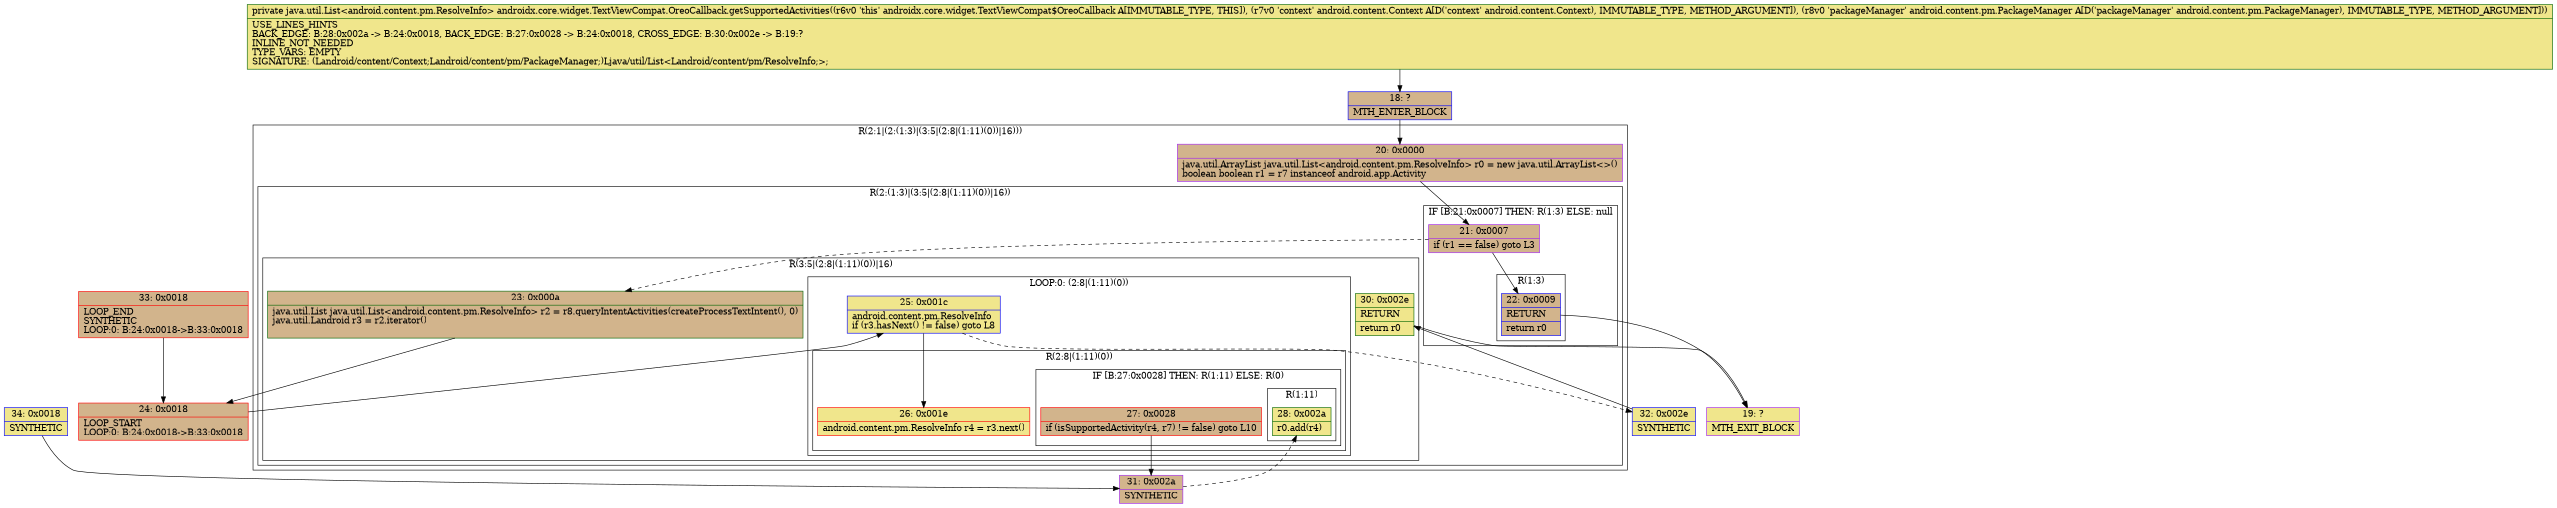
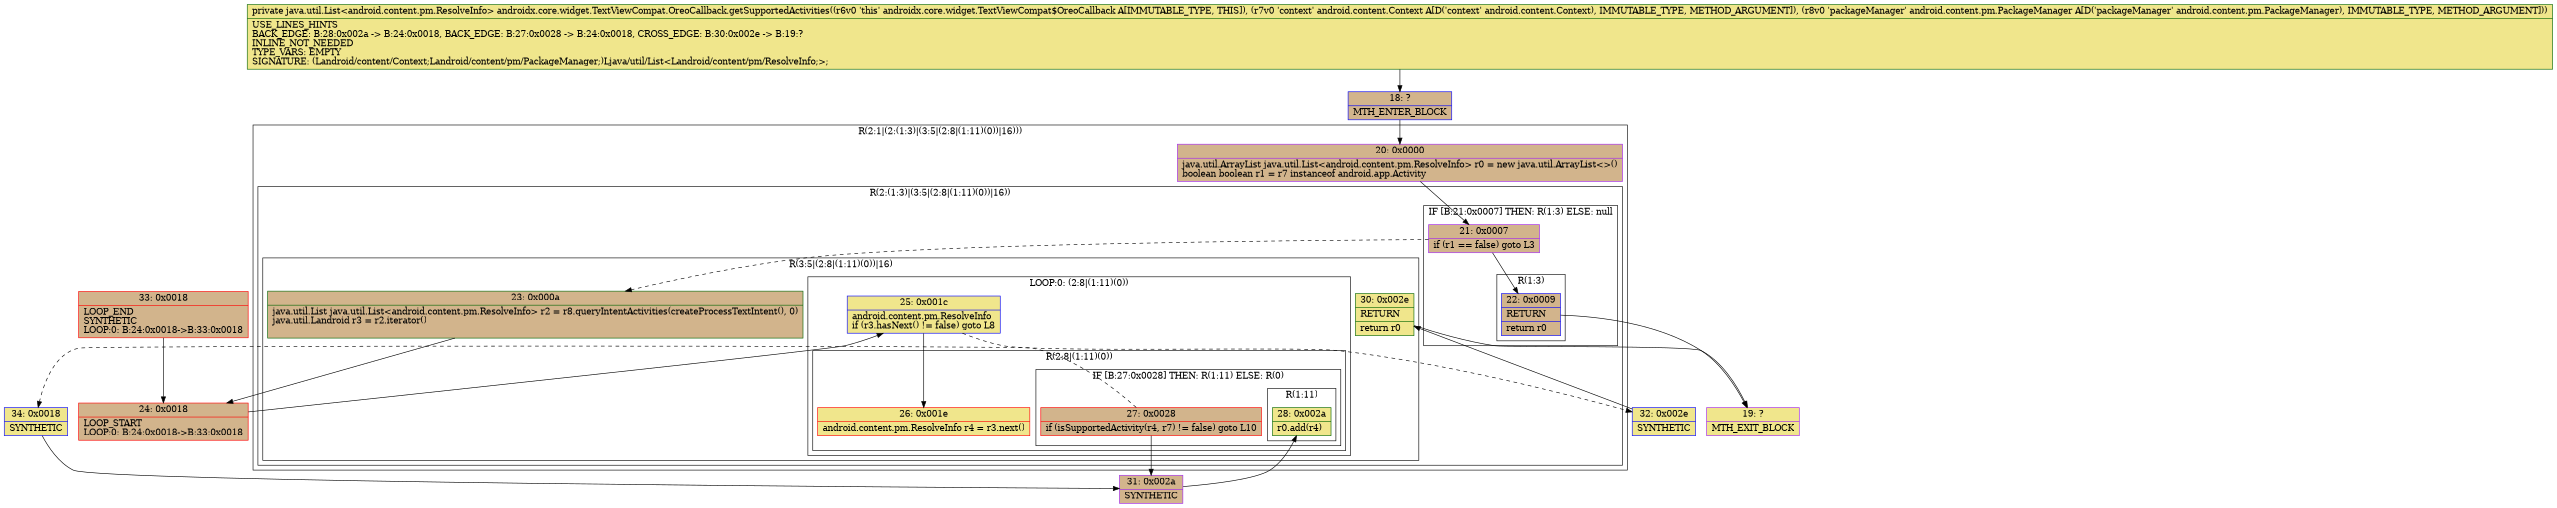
edge "27: 0x0028" -> "34: 0x0018": added
edge "31: 0x002a" -> "28: 0x002a": style dashed -> solid
